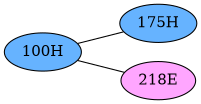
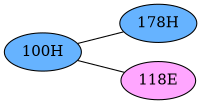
node "175H": label "175H" -> "178H"
node "218E": label "218E" -> "118E"
